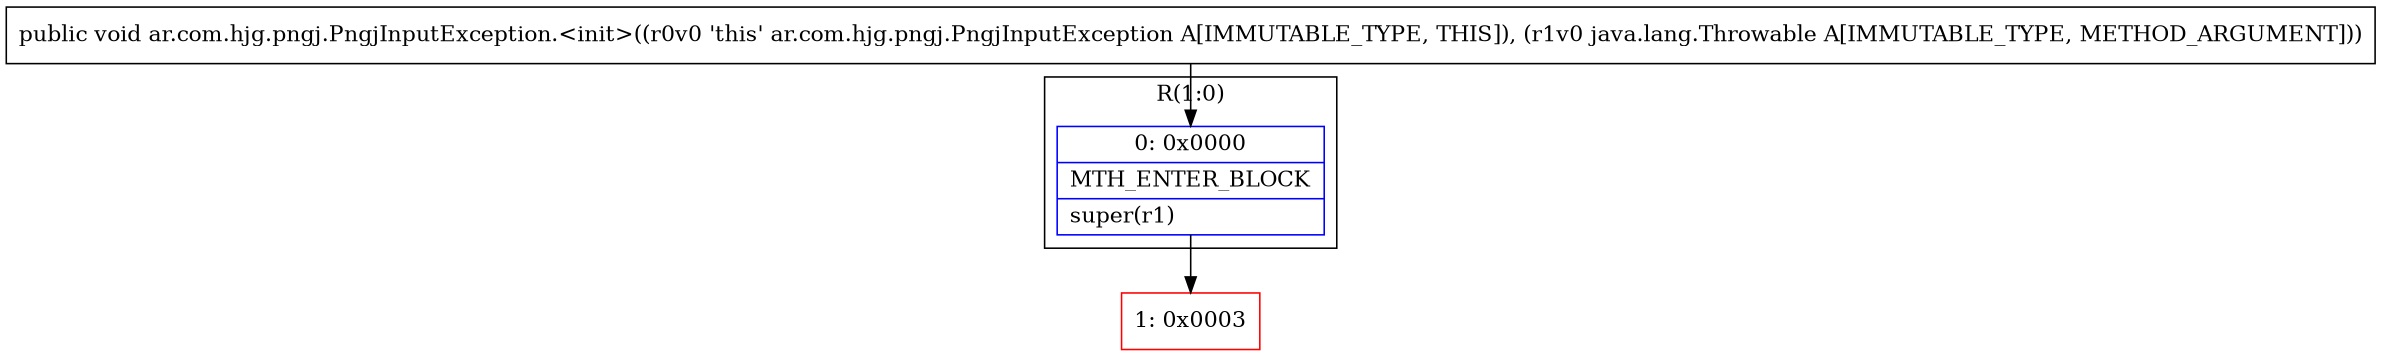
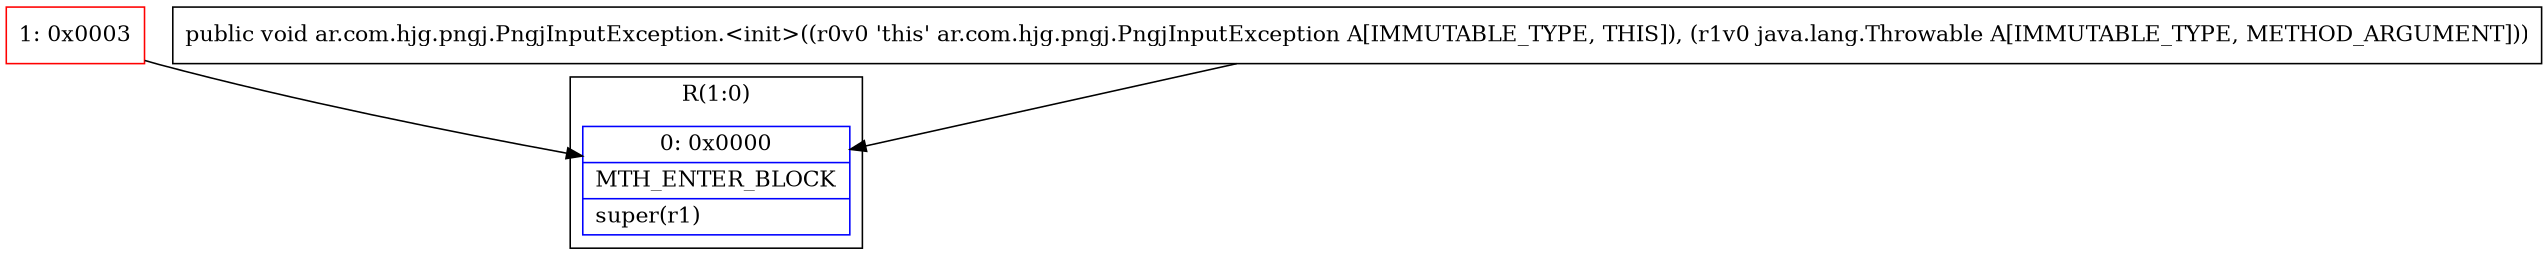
edge "0: 0x0000" -> "1: 0x0003": reversed
